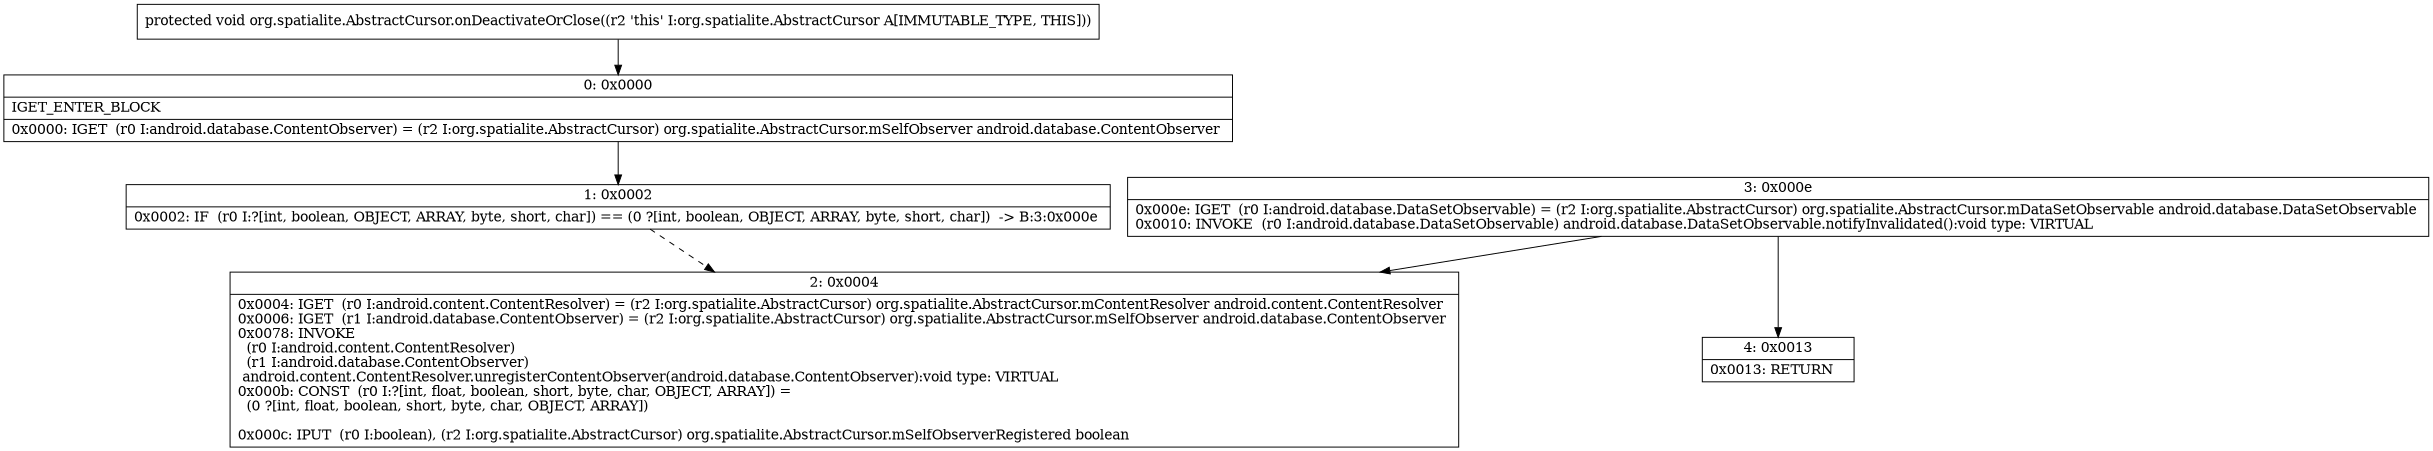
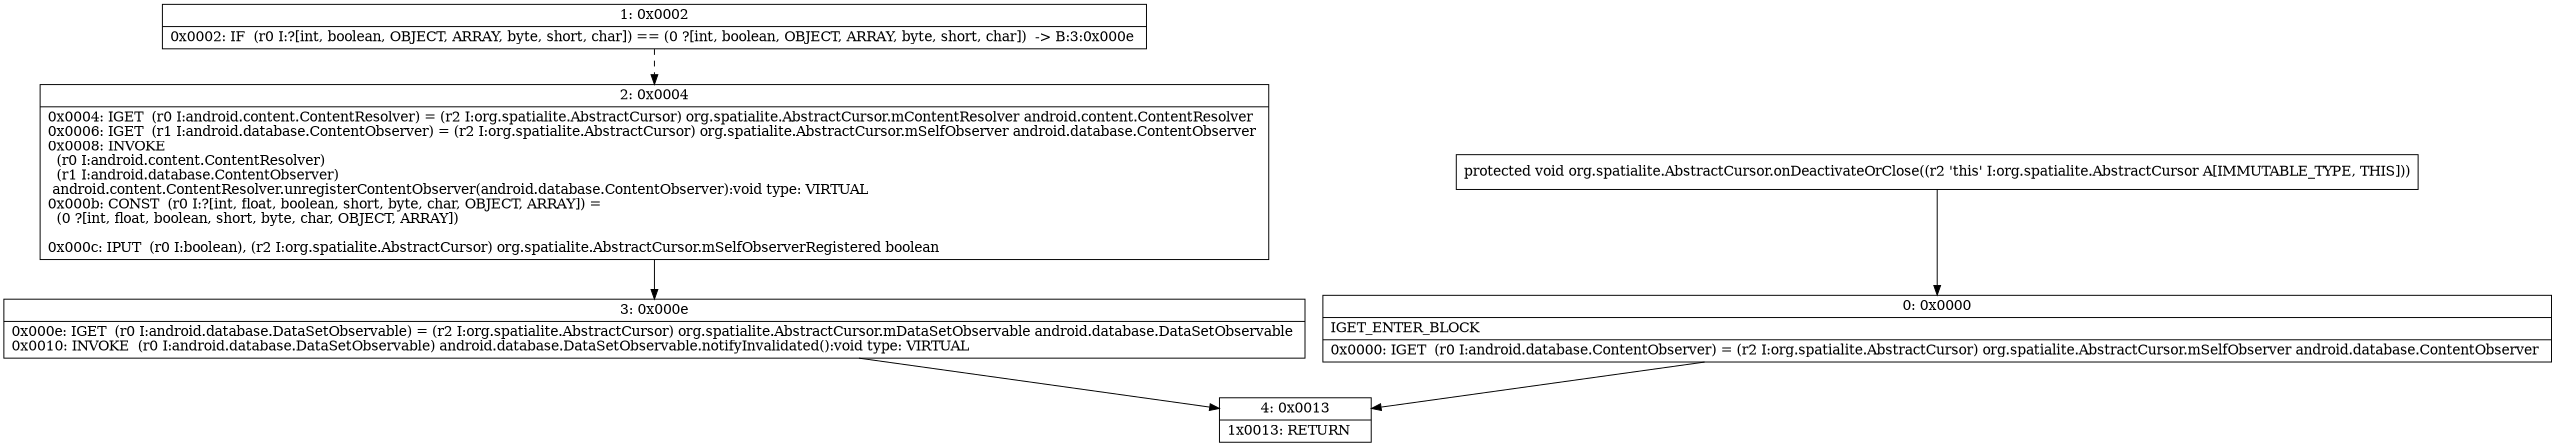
edge "0: 0x0000" -> "1: 0x0002": now "0: 0x0000" -> "4: 0x0013"
edge "3: 0x000e" -> "2: 0x0004": reversed
node "2: 0x0004": text "0x0078: INVOKE" -> "0x0008: INVOKE"
node "4: 0x0013": text "0x0013: RETURN" -> "1x0013: RETURN"
